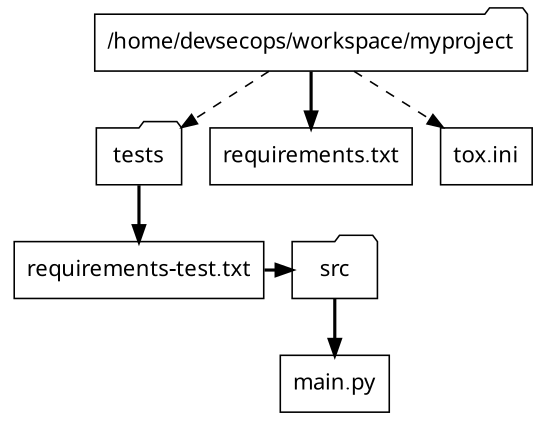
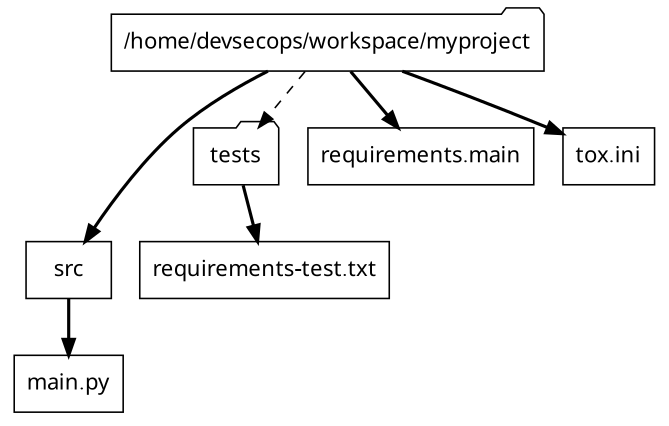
edge "/home/devsecops/workspace/myproject" -> "tox.ini": style dashed -> bold
node "requirements.txt": label "requirements.txt" -> "requirements.main"
edge "requirements-test.txt" -> "src": now "/home/devsecops/workspace/myproject" -> "src"
node "src": shape folder -> box
